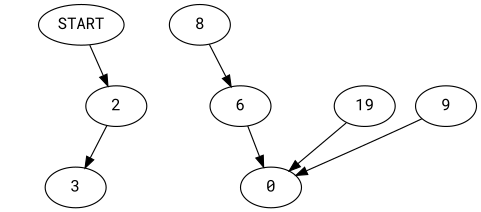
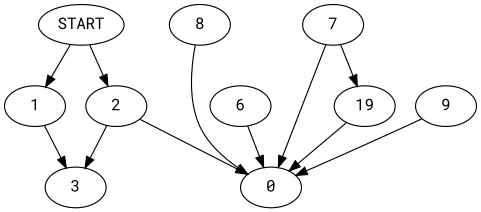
node "7": added
edge "8" -> "6": now "8" -> "0"
node "1": added
edge "2" -> "0": added
